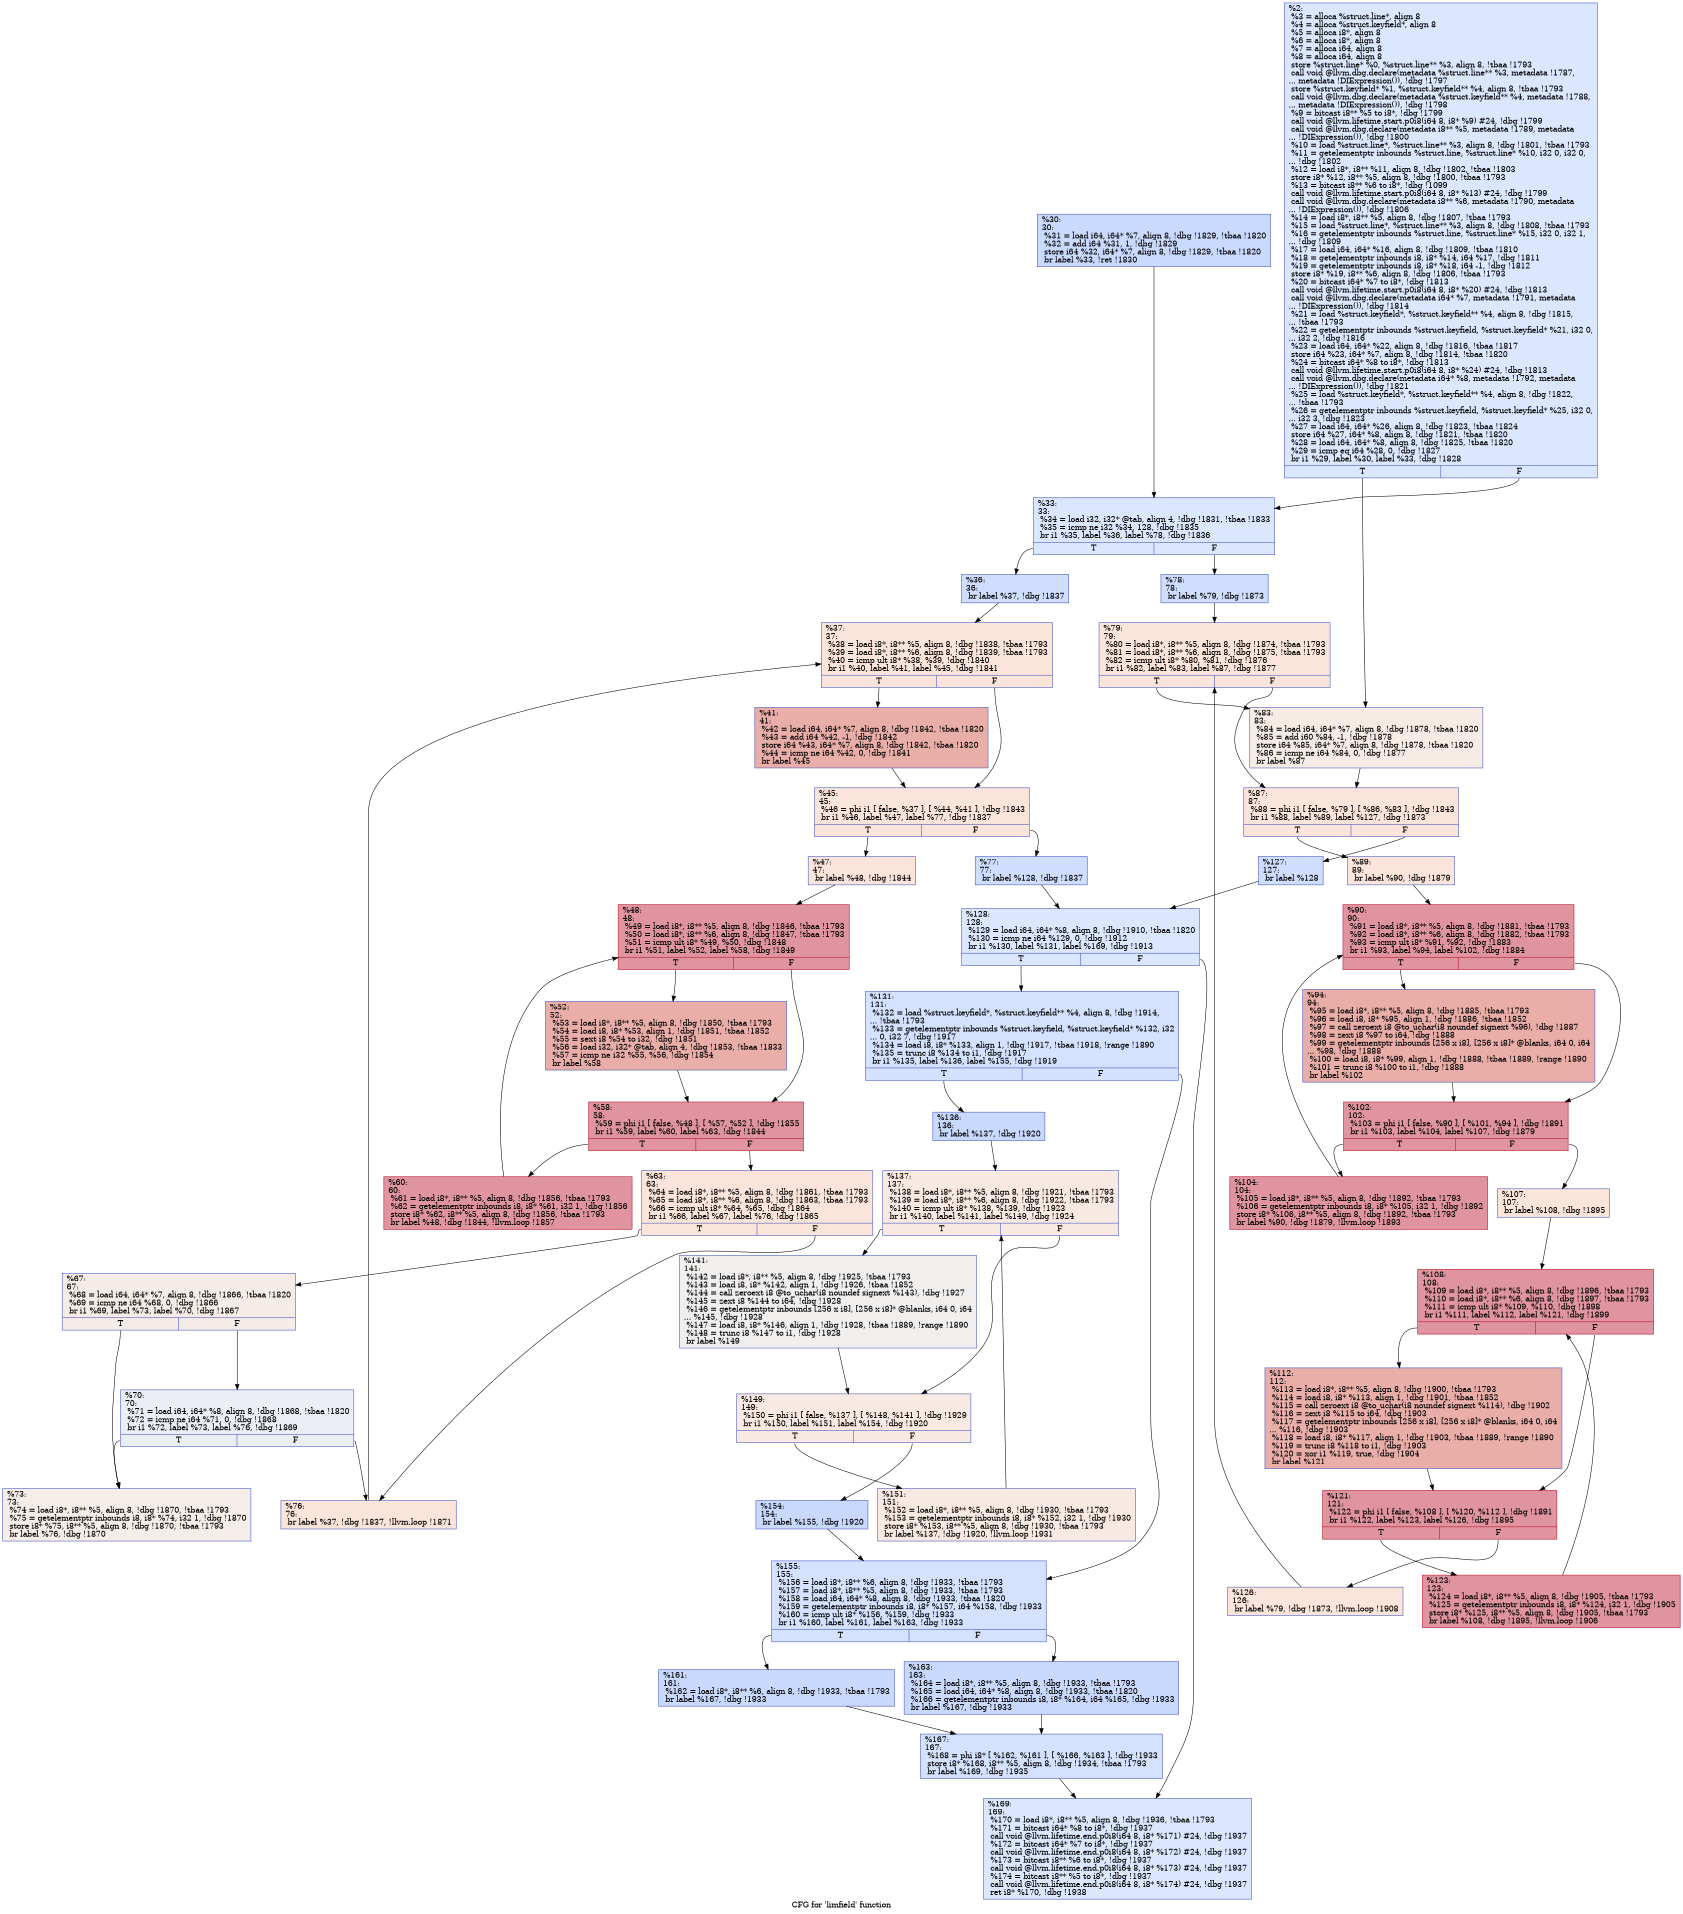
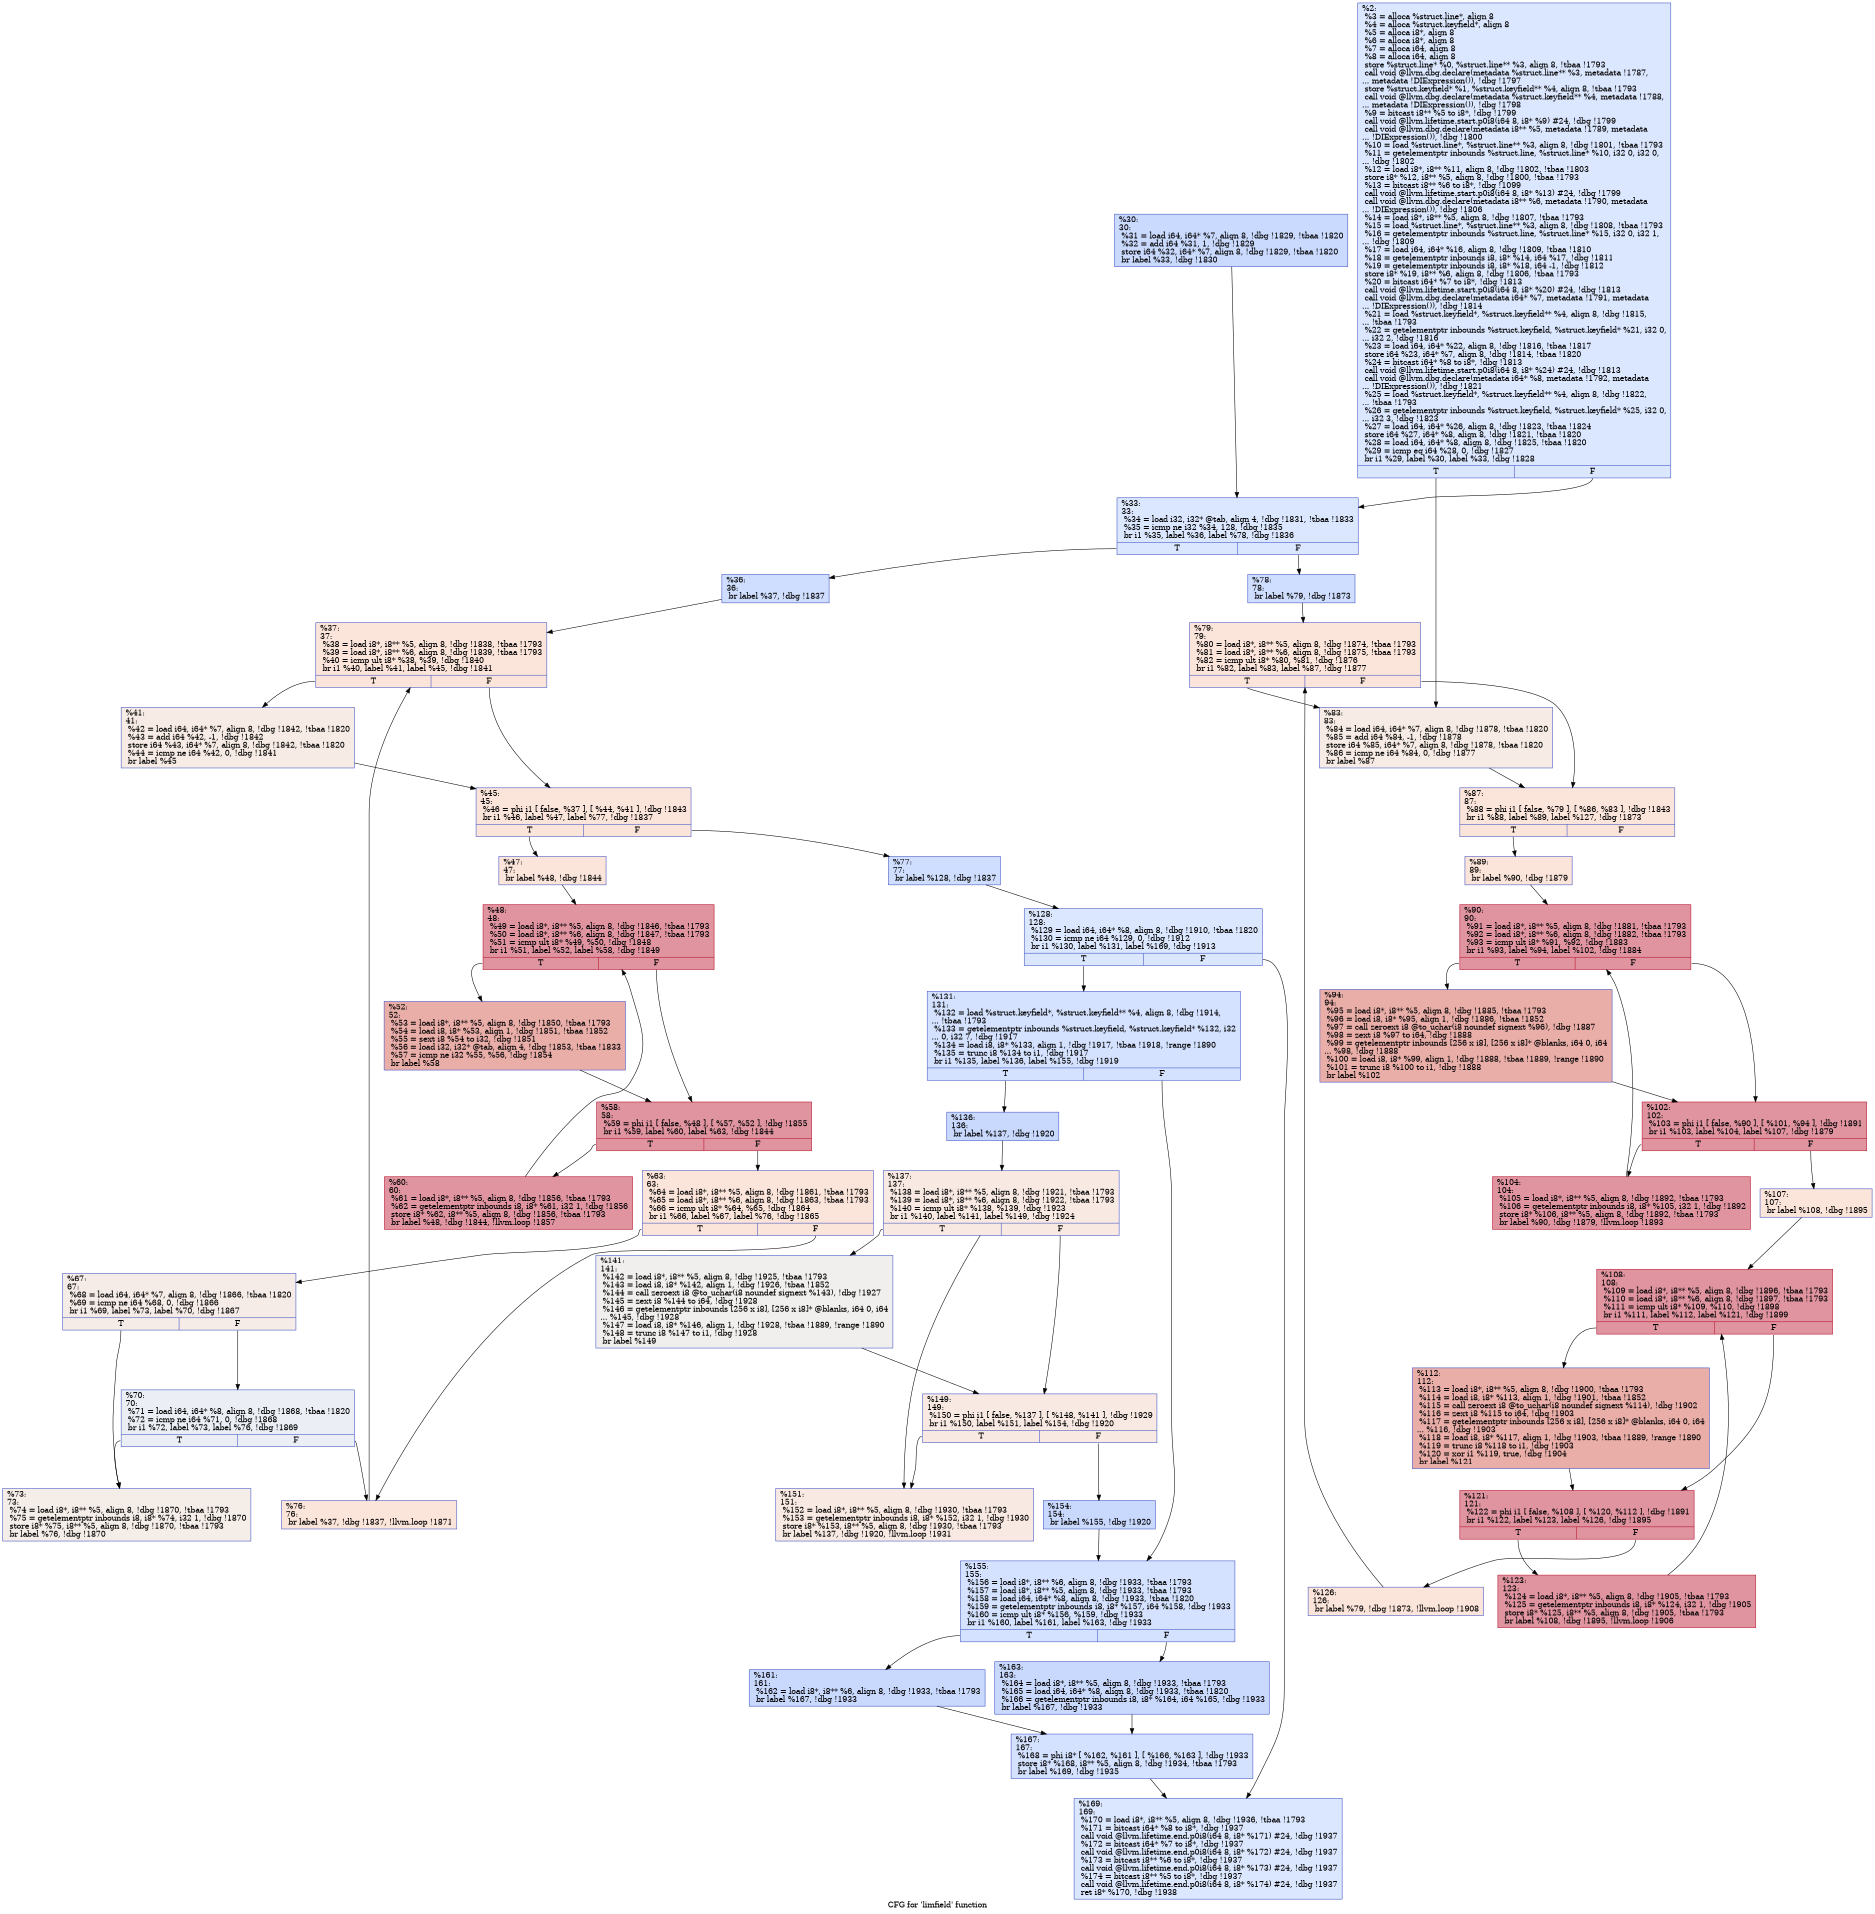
node "%30:": text "br label %33, !ret !1830" -> "br label %33, !dbg !1830"
node "%83:": text "%85 = add i60 %84, -1, !dbg !1878" -> "%85 = add i64 %84, -1, !dbg !1878"
node "%41:": fillcolor #d0473d70 -> #ecd3c570
node "%127:": removed
edge "%151:" -> "%137:": reversed
